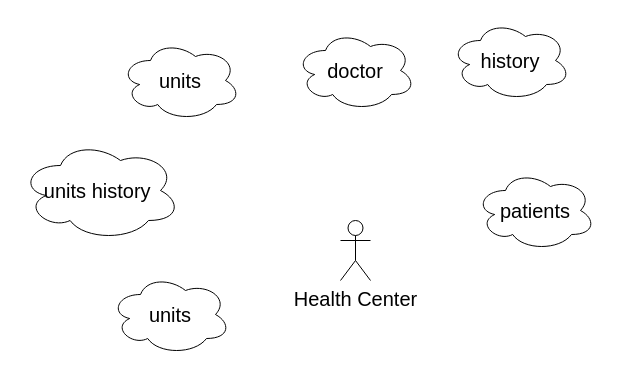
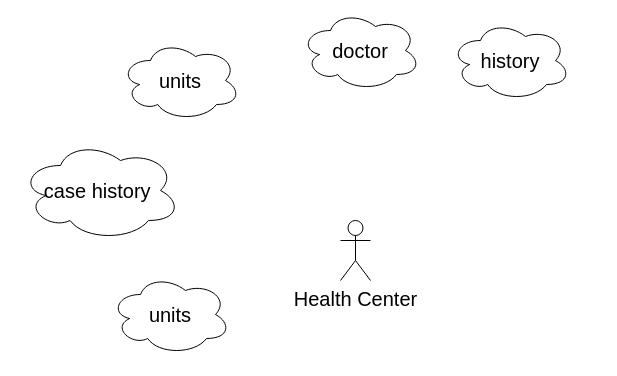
node "doctor": moved (356, 71) -> (361, 51)
node "units history": label "units history" -> "case history"
node "patients": removed
